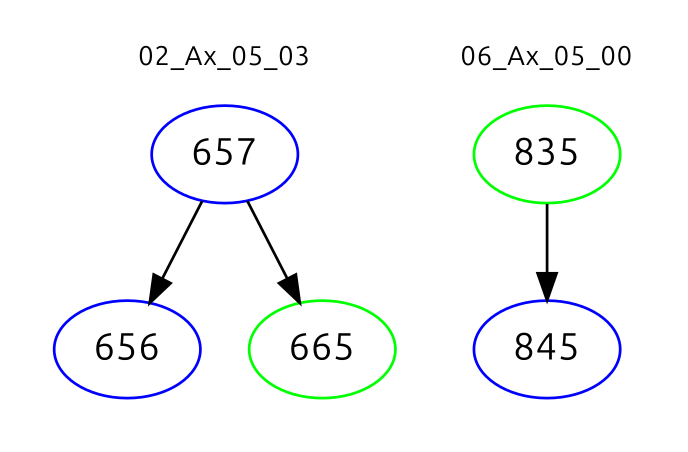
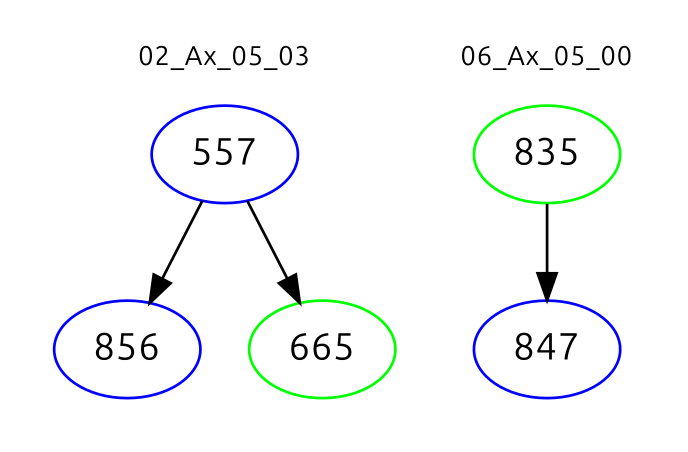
node "657": label "657" -> "557"
node "656": label "656" -> "856"
node "845": label "845" -> "847"
